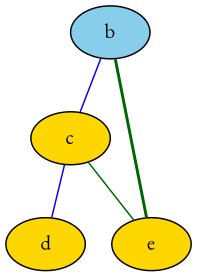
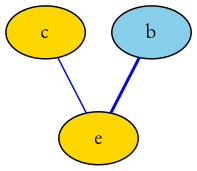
edge "b" -- "c": removed
edge "b" -- "e": color darkgreen -> blue
edge "c" -- "e": color darkgreen -> blue
node "d": removed
